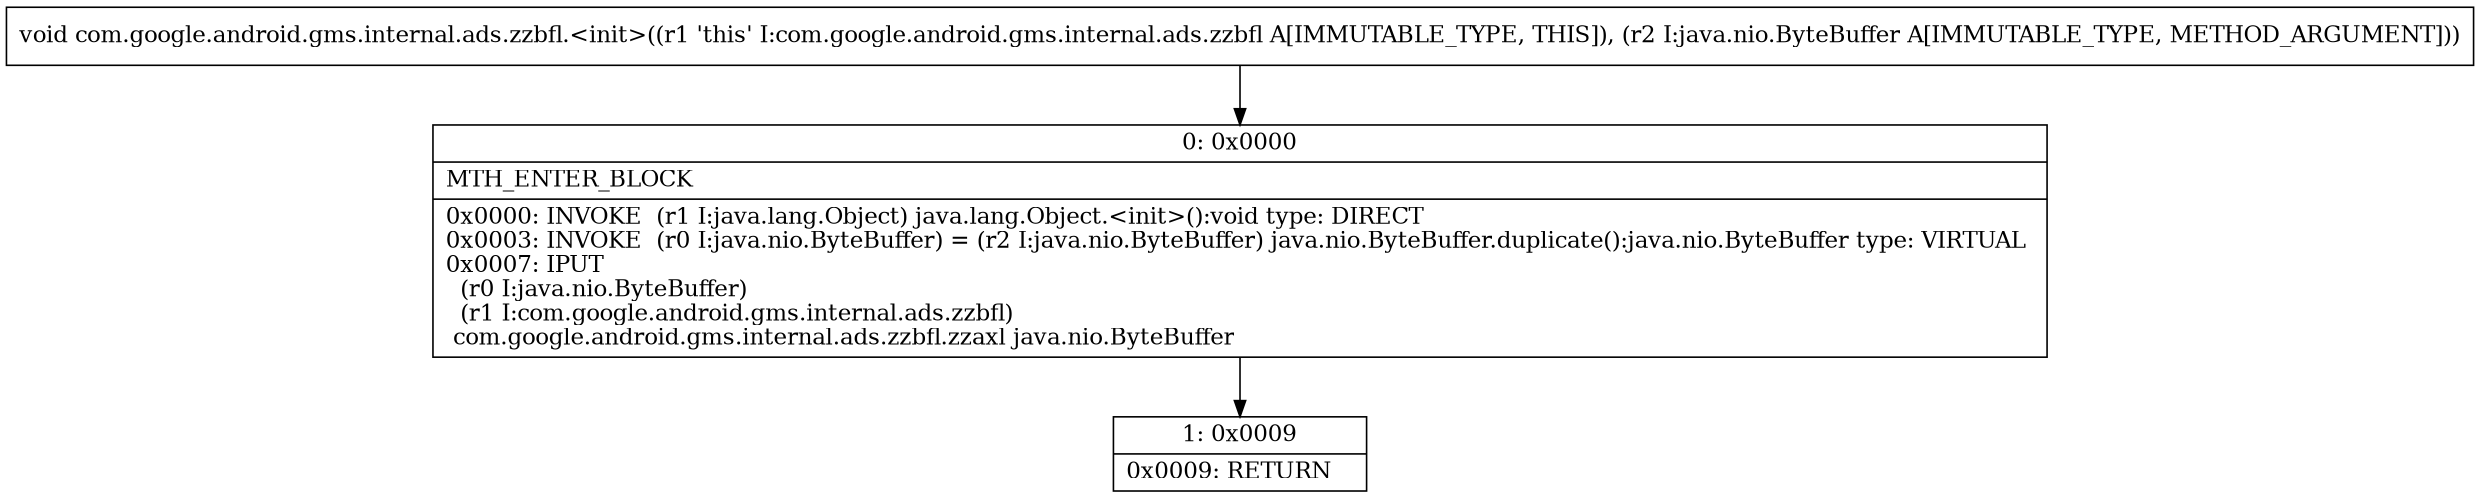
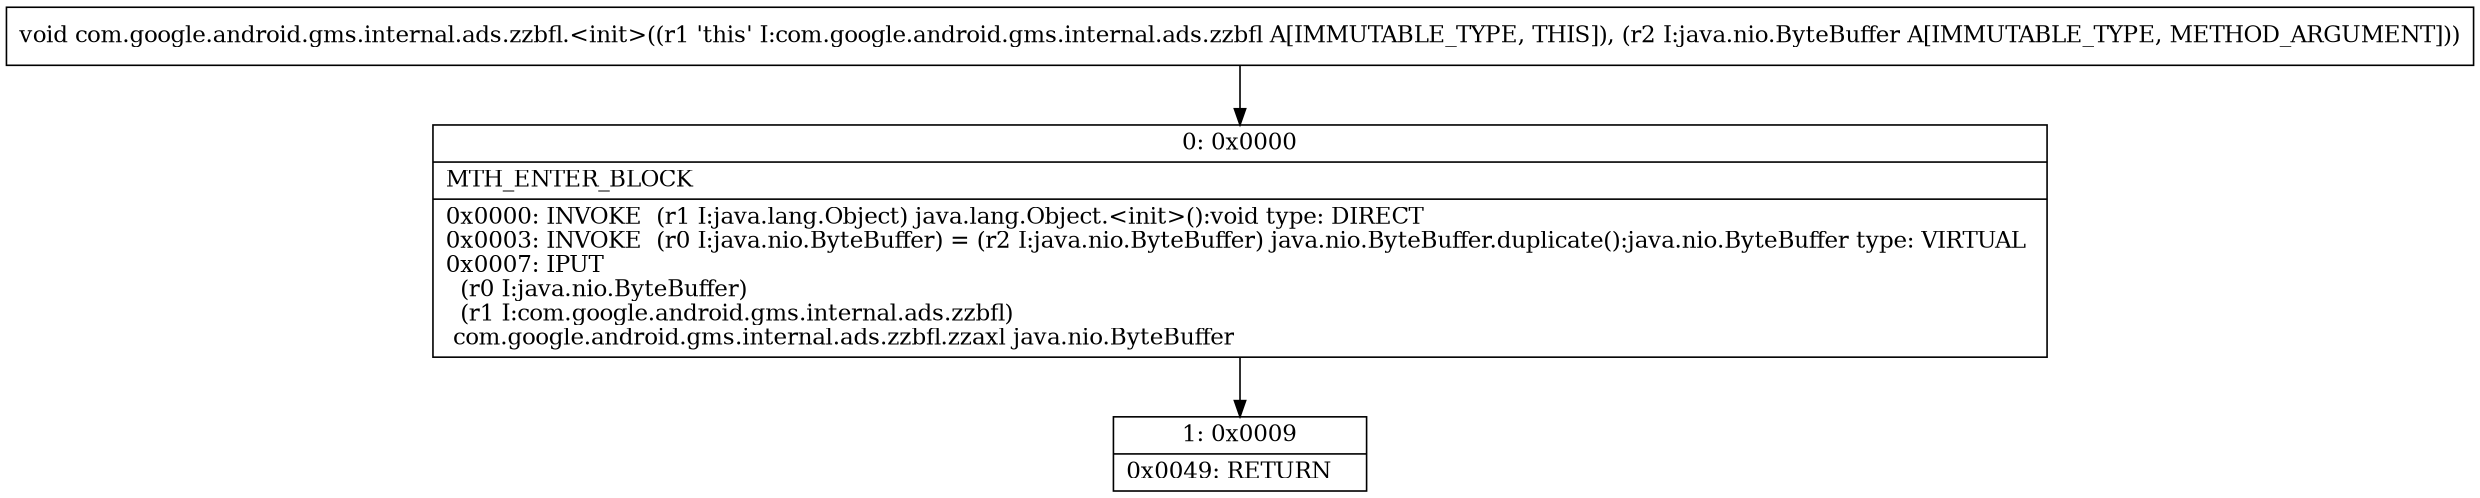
node "1: 0x0009": text "0x0009: RETURN" -> "0x0049: RETURN"
